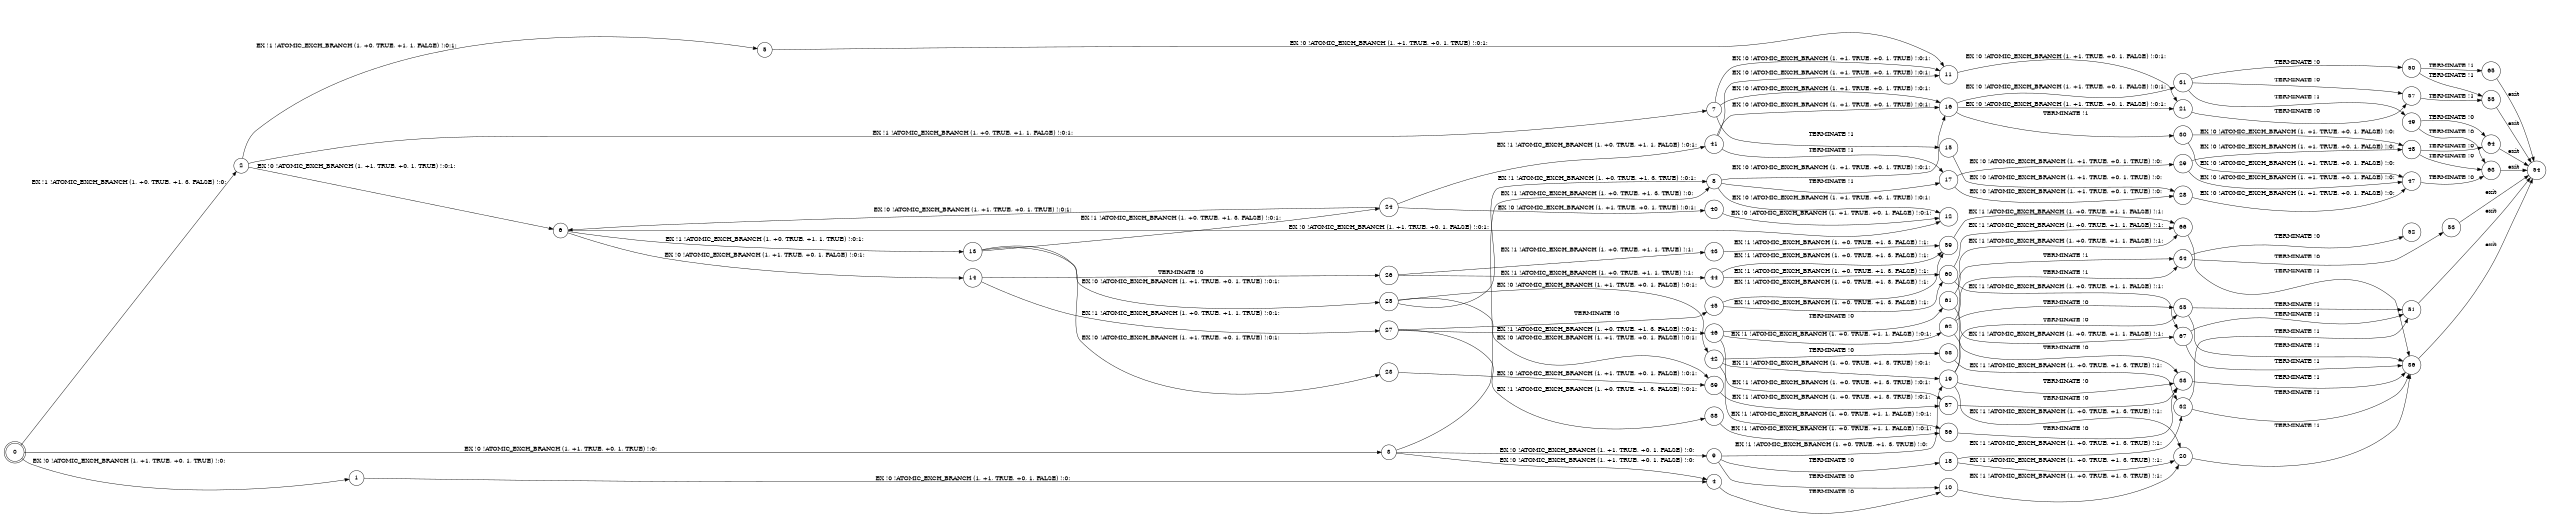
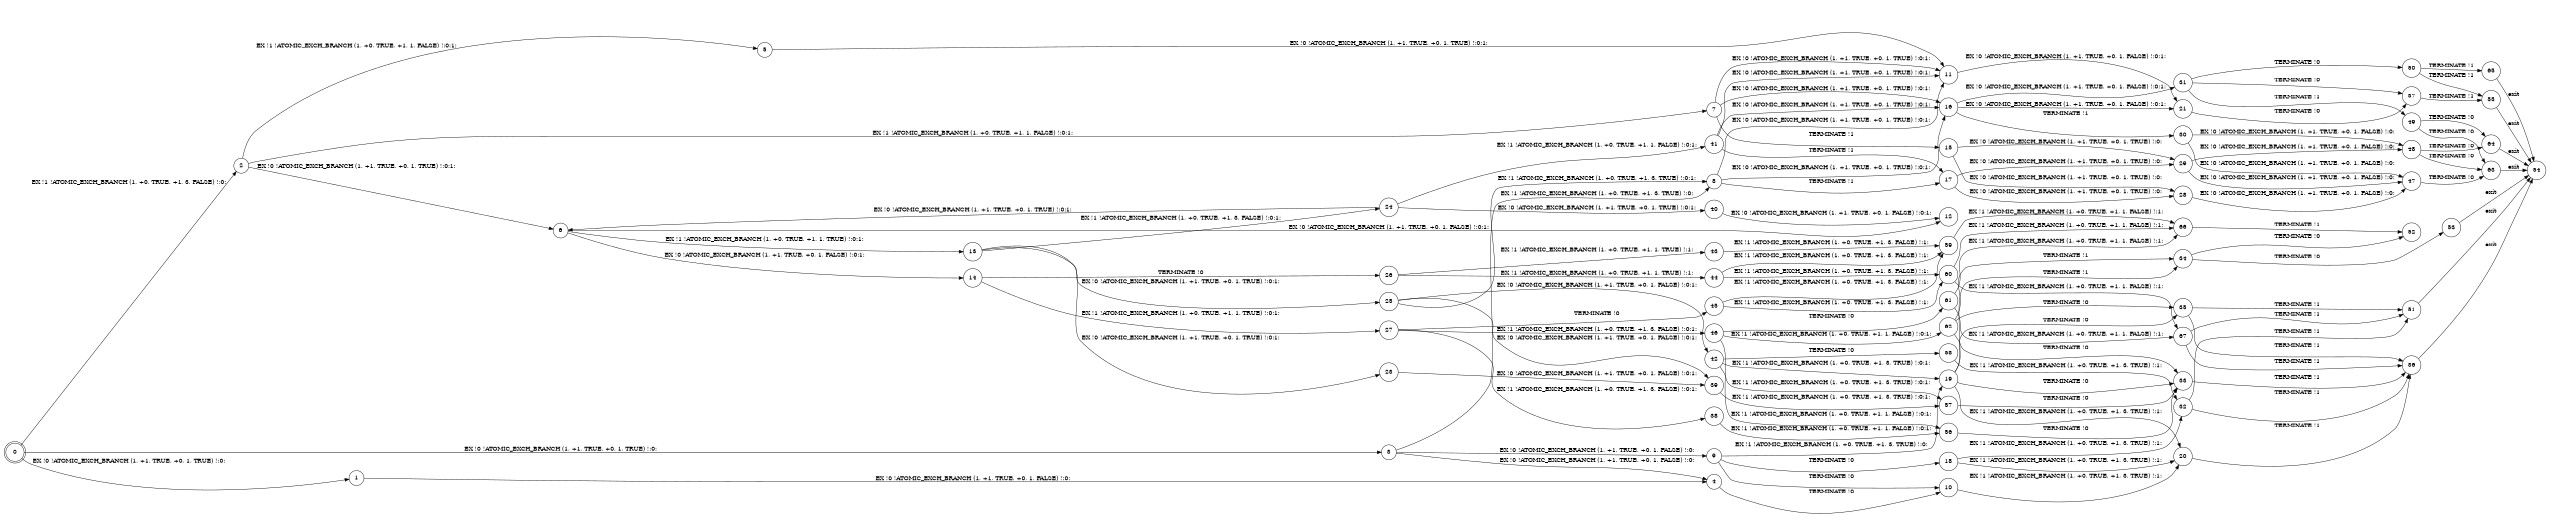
edge "15" -> "29": added, label "EX !0 !ATOMIC_EXCH_BRANCH (1, +1, TRUE, +0, 1, TRUE) !:0:"
edge "8" -> "12": now "8" -> "11"
edge "66" -> "36": now "66" -> "52"
